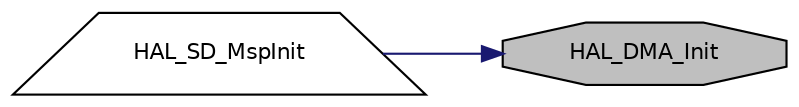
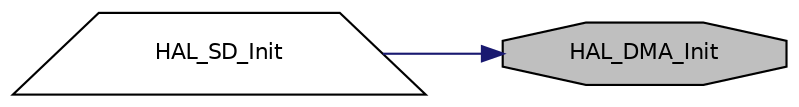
node "HAL_SD_MspInit": label "HAL_SD_MspInit" -> "HAL_SD_Init"
